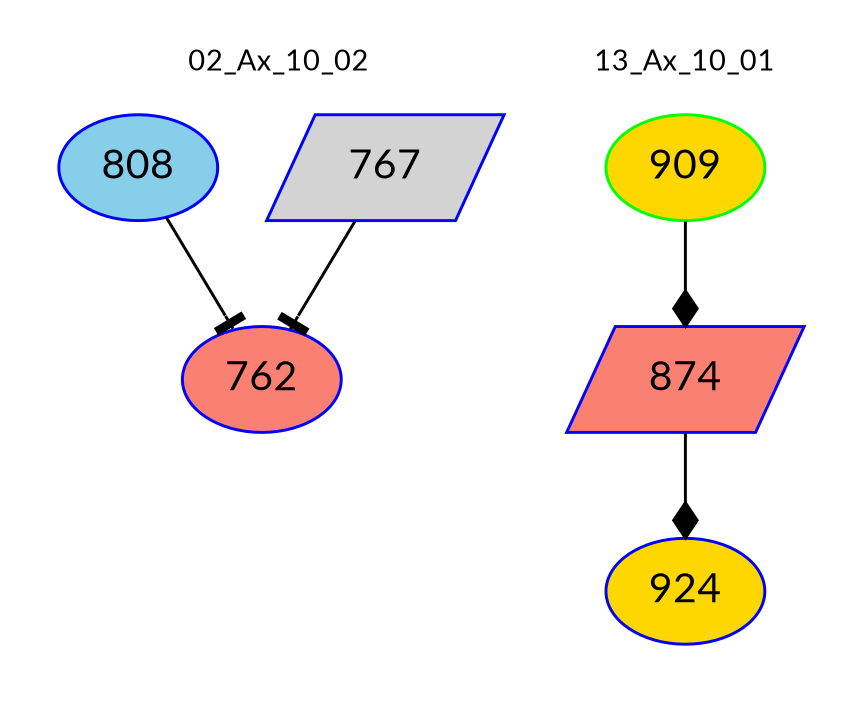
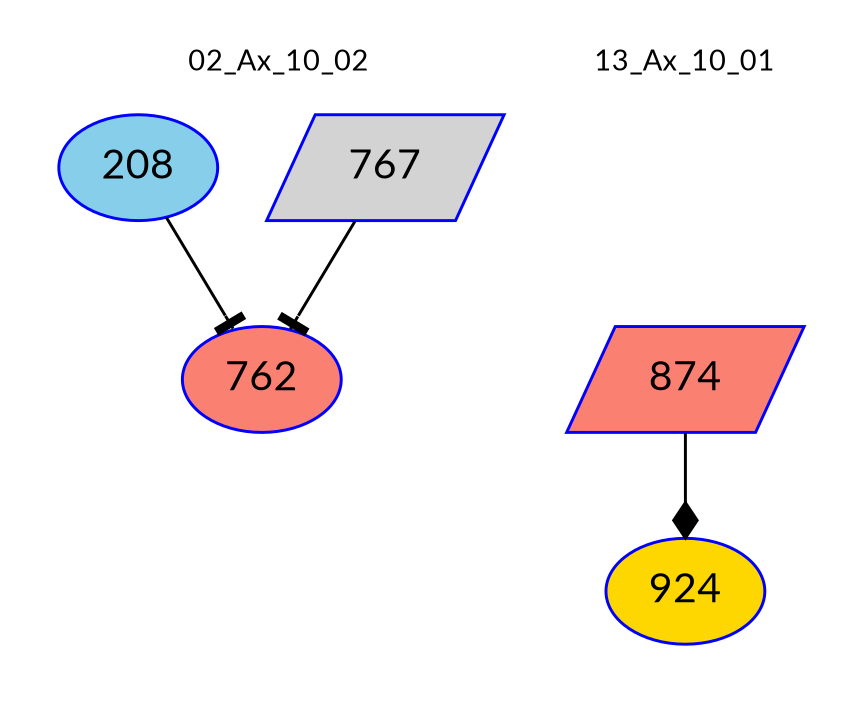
node "808": label "808" -> "208"
node "909": removed
